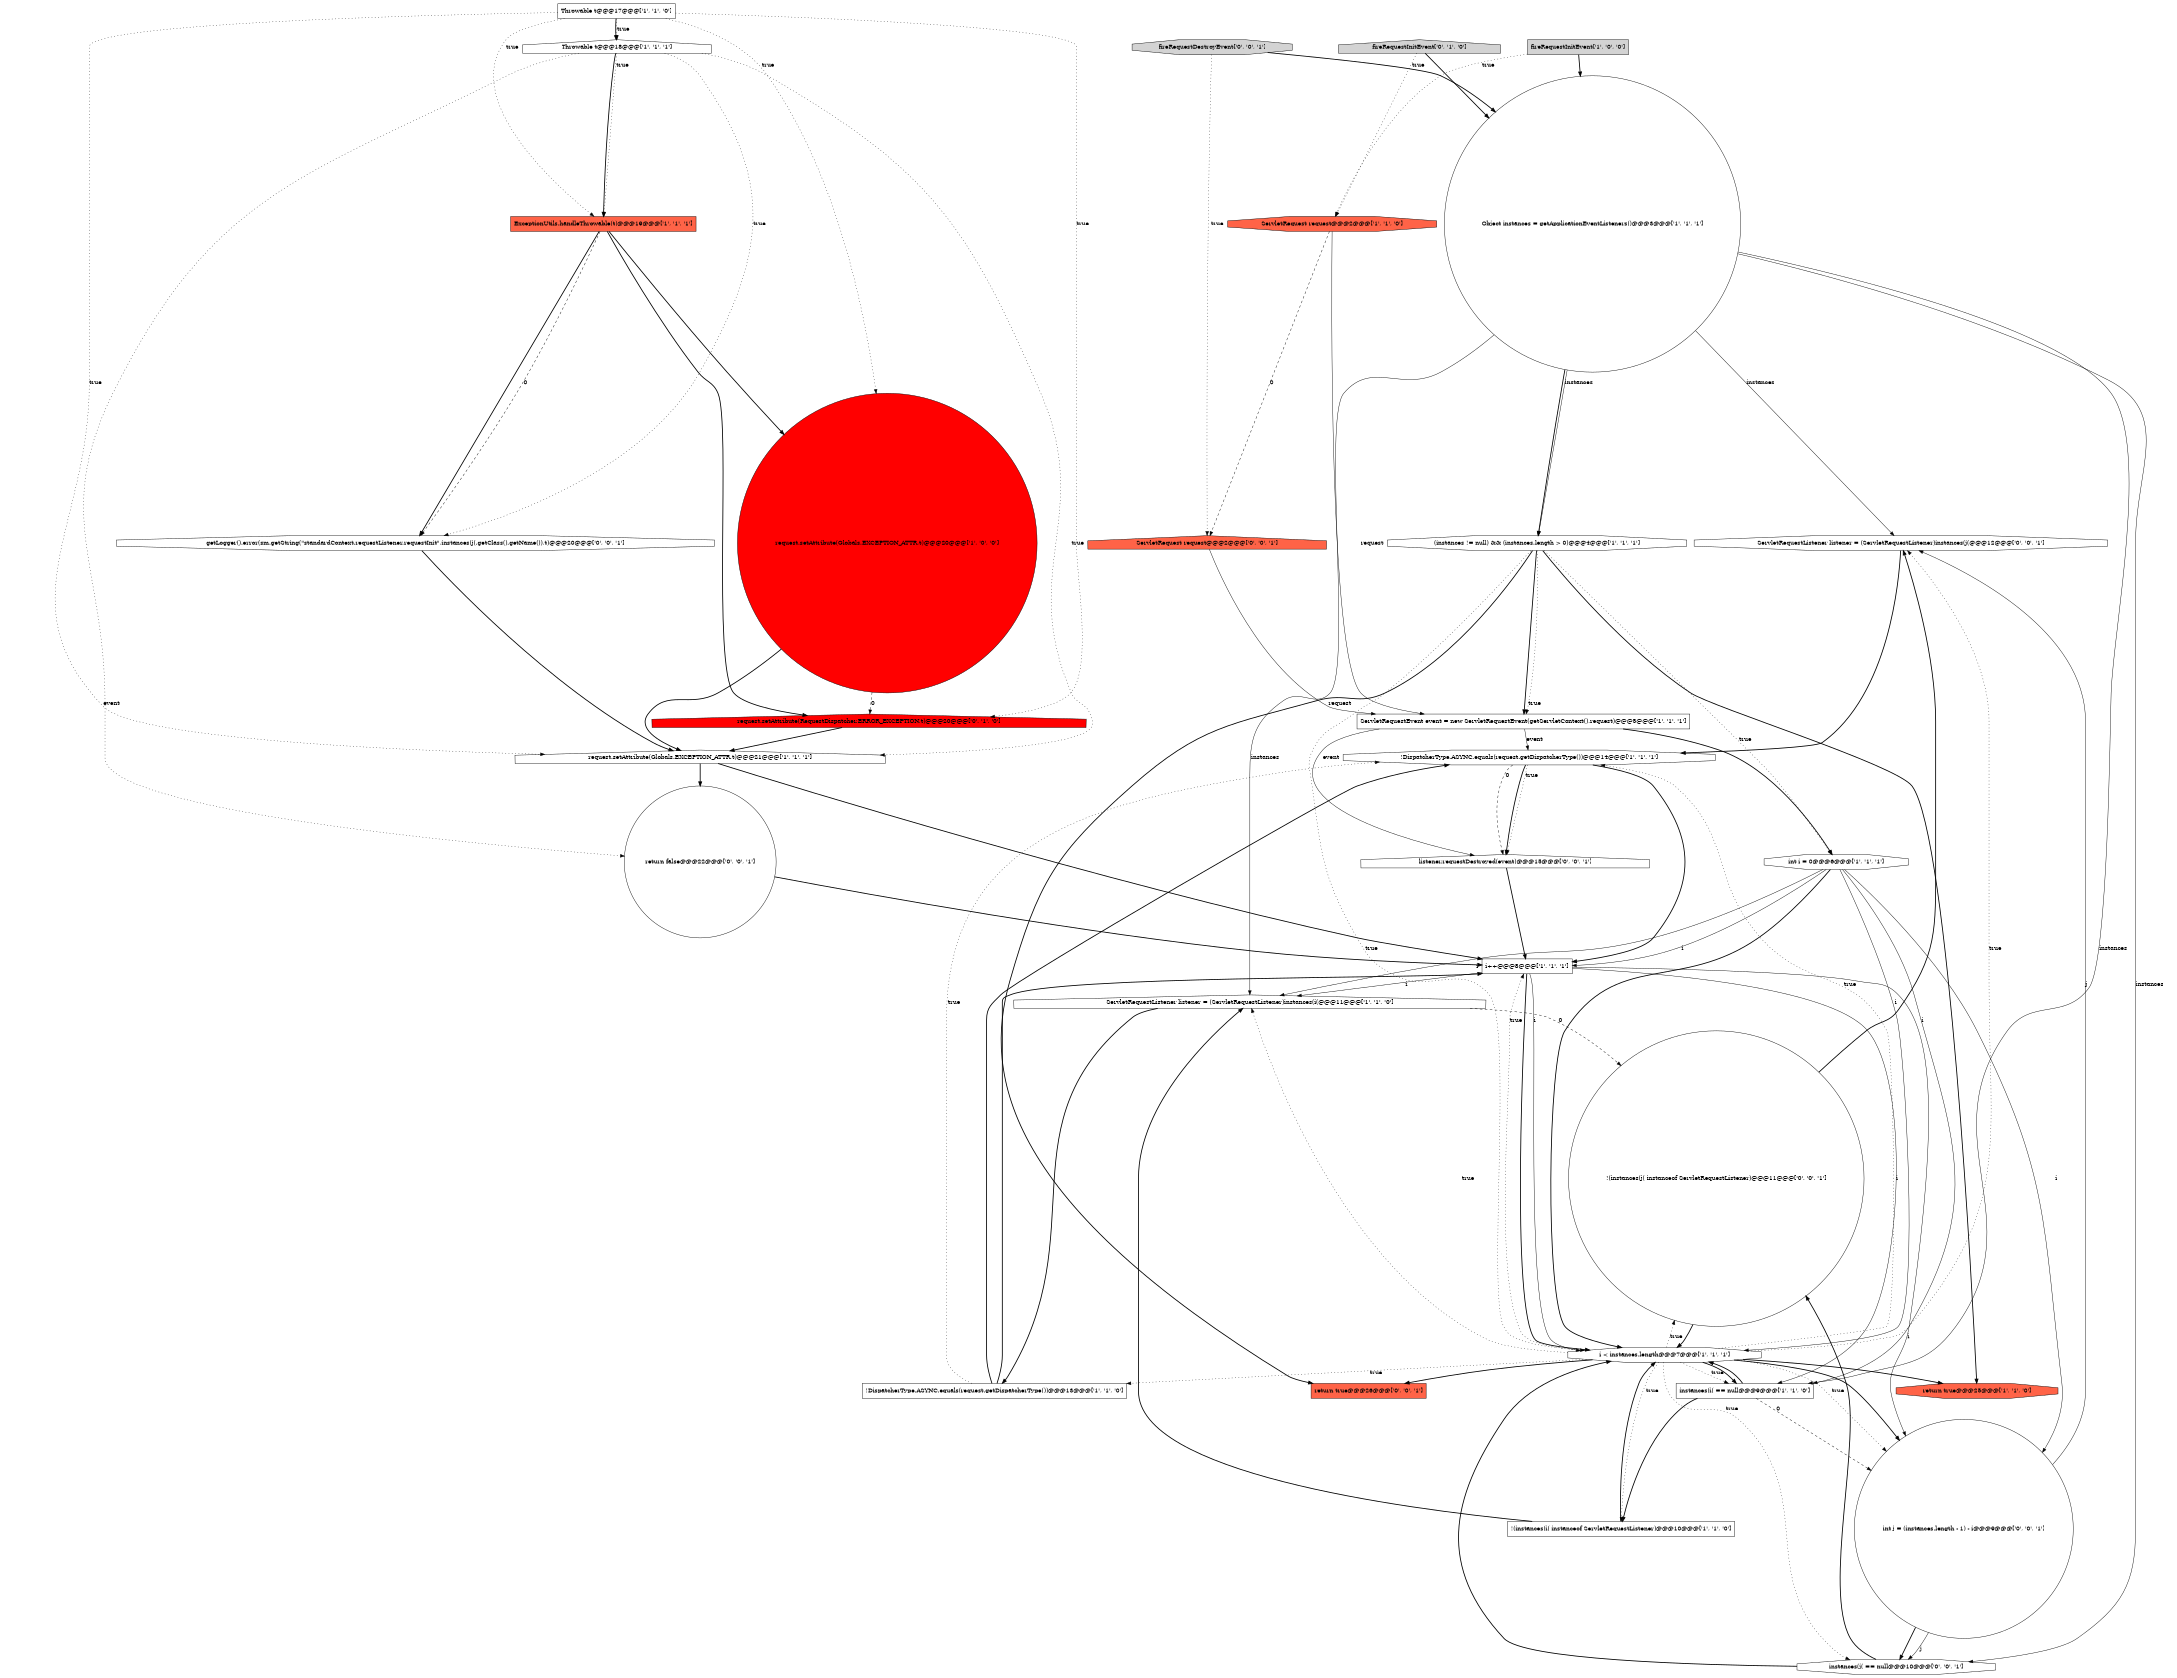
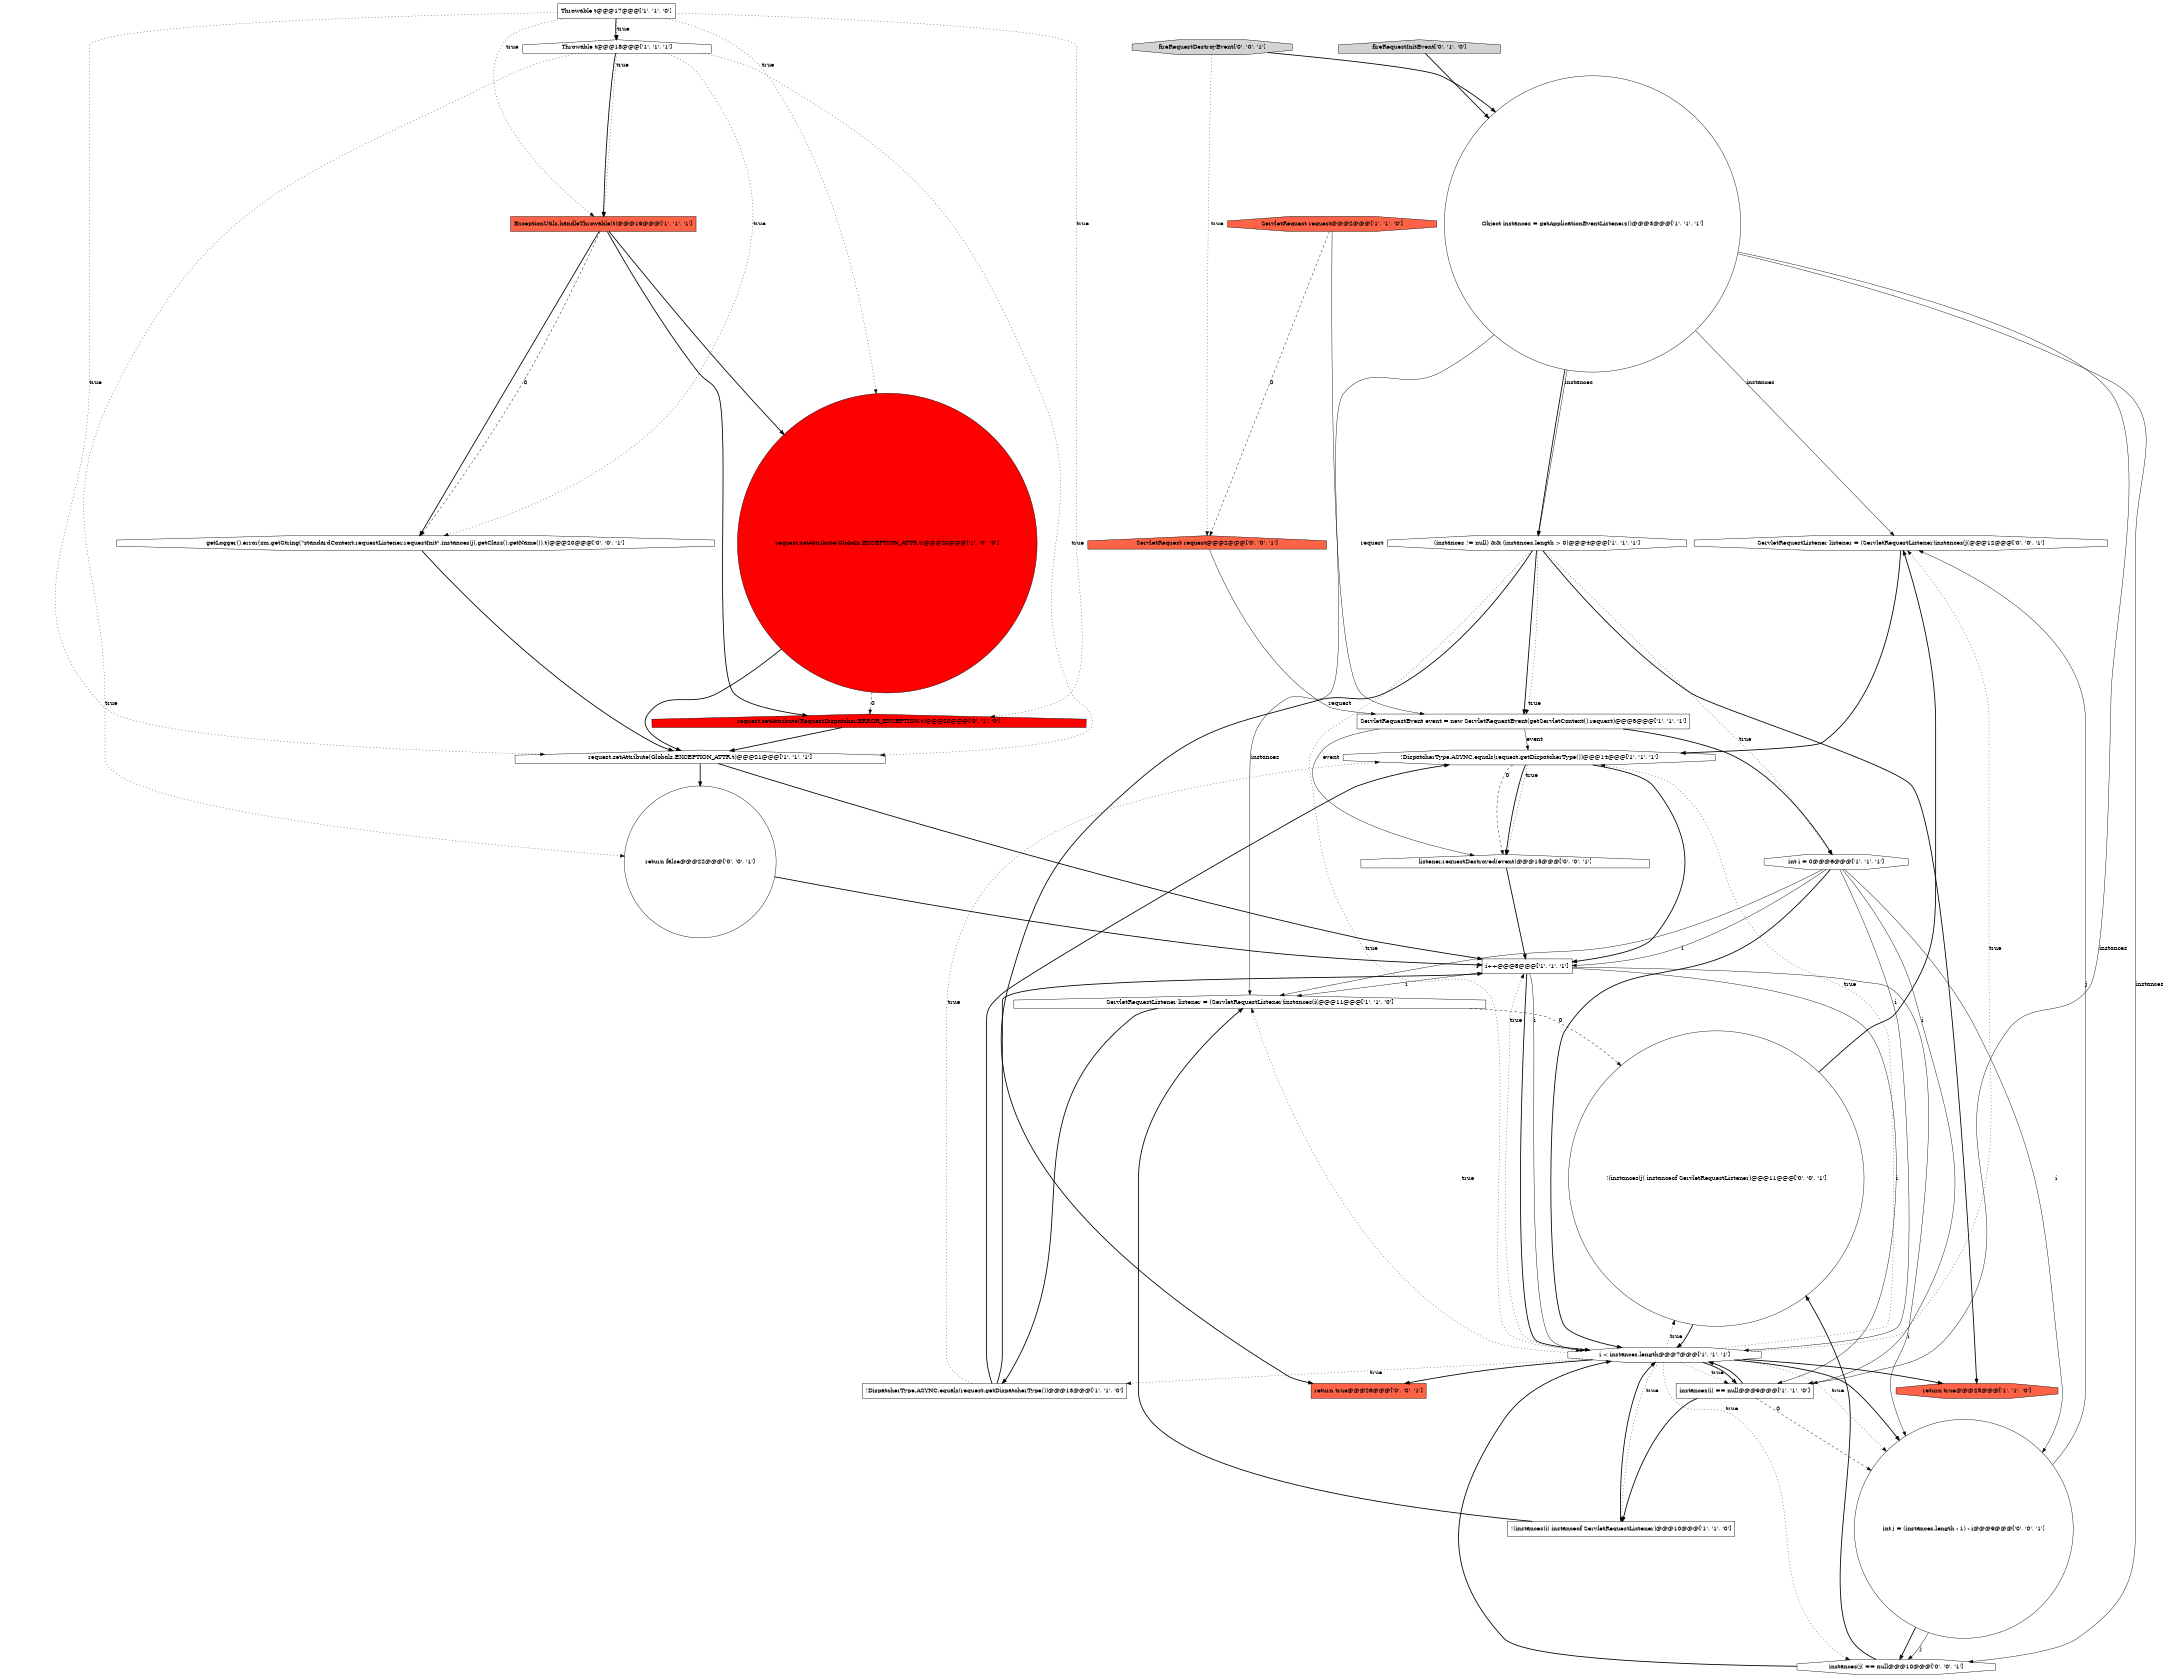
node "fireRequestInitEvent['1', '0', '0']": removed
edge "fireRequestInitEvent['0', '1', '0']" -> "ServletRequest request@@@2@@@['1', '1', '0']": removed, label "true"
edge "Throwable t@@@18@@@['1', '1', '1']" -> "return false@@@22@@@['0', '0', '1']": label "event" -> "true"
